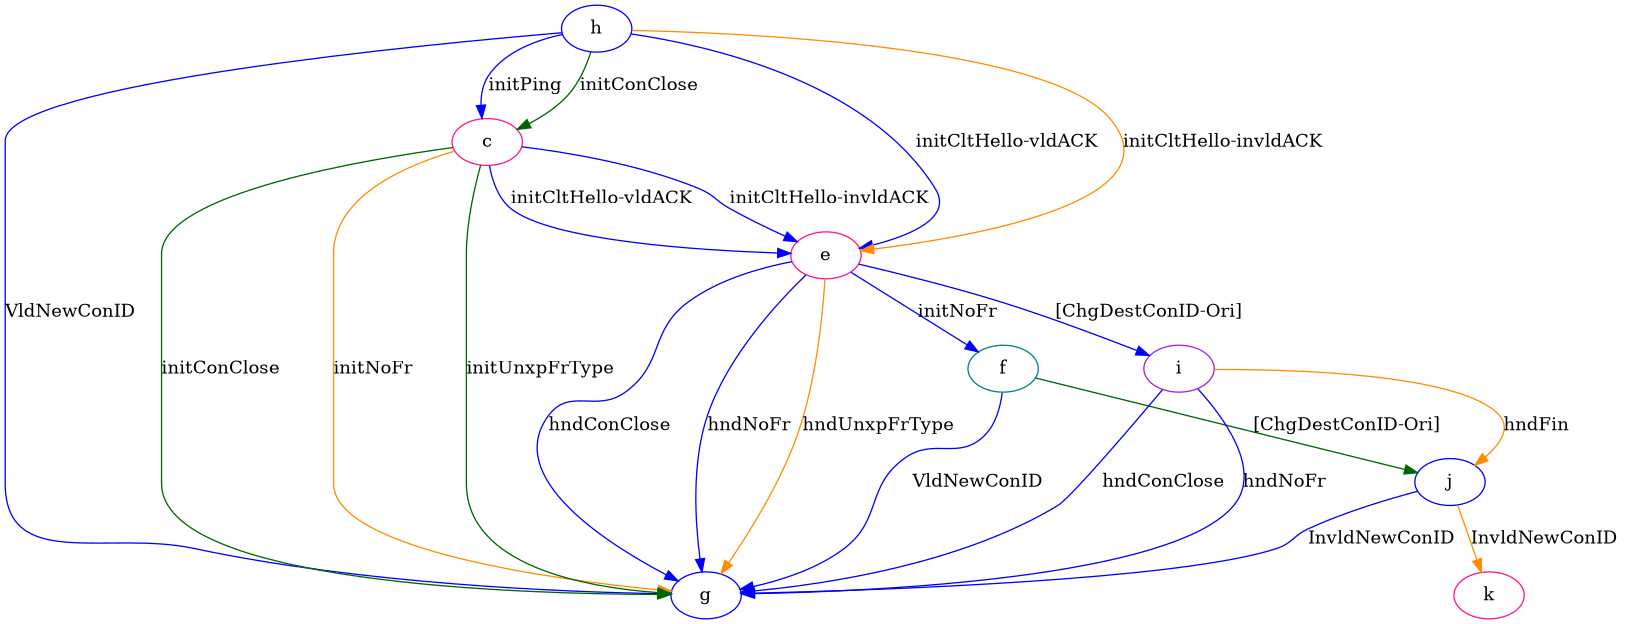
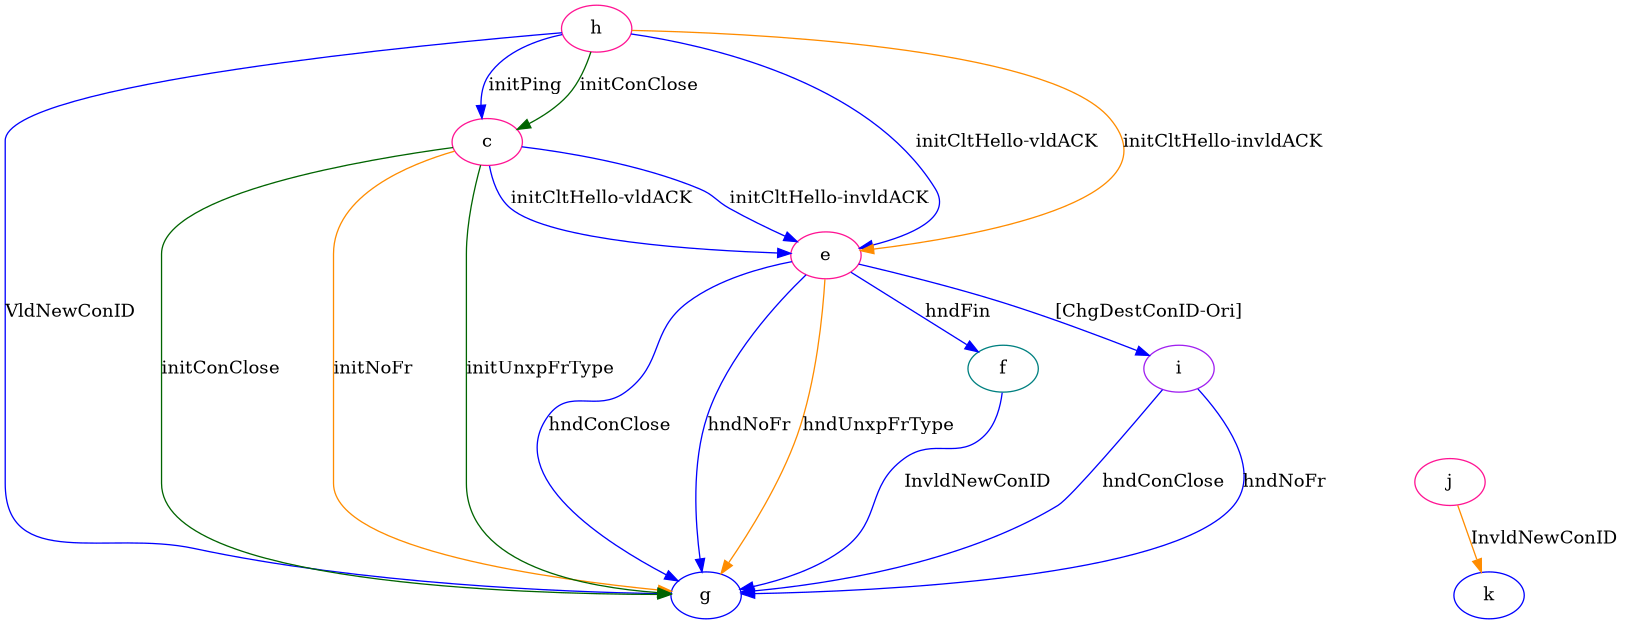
node "h": color blue -> deeppink
edge "e" -> "f": label "initNoFr " -> "hndFin "
edge "i" -> "j": removed, label "hndFin"
edge "f" -> "j": removed, label "[ChgDestConID-Ori]"
edge "f" -> "g": label "VldNewConID " -> "InvldNewConID "
node "j": color blue -> deeppink
edge "j" -> "g": removed, label "InvldNewConID"
node "k": color deeppink -> blue
